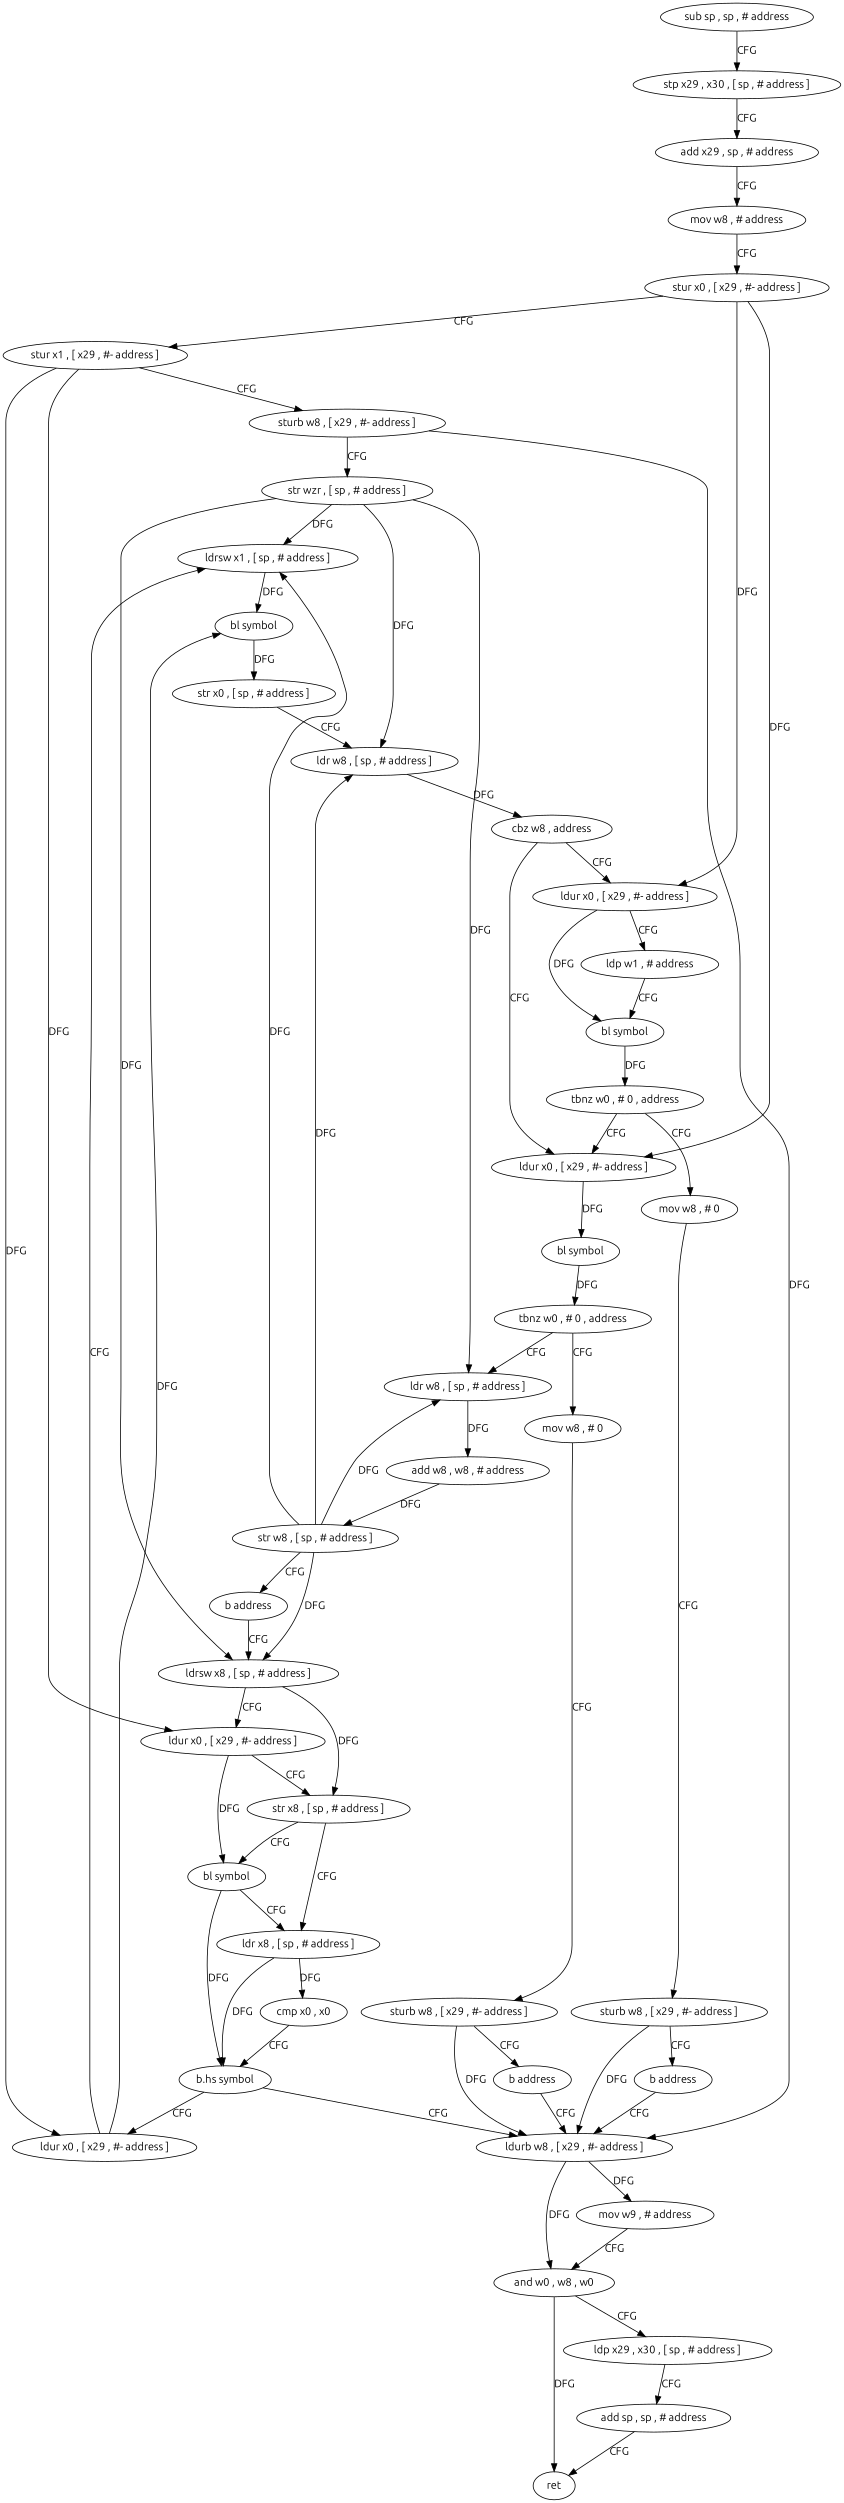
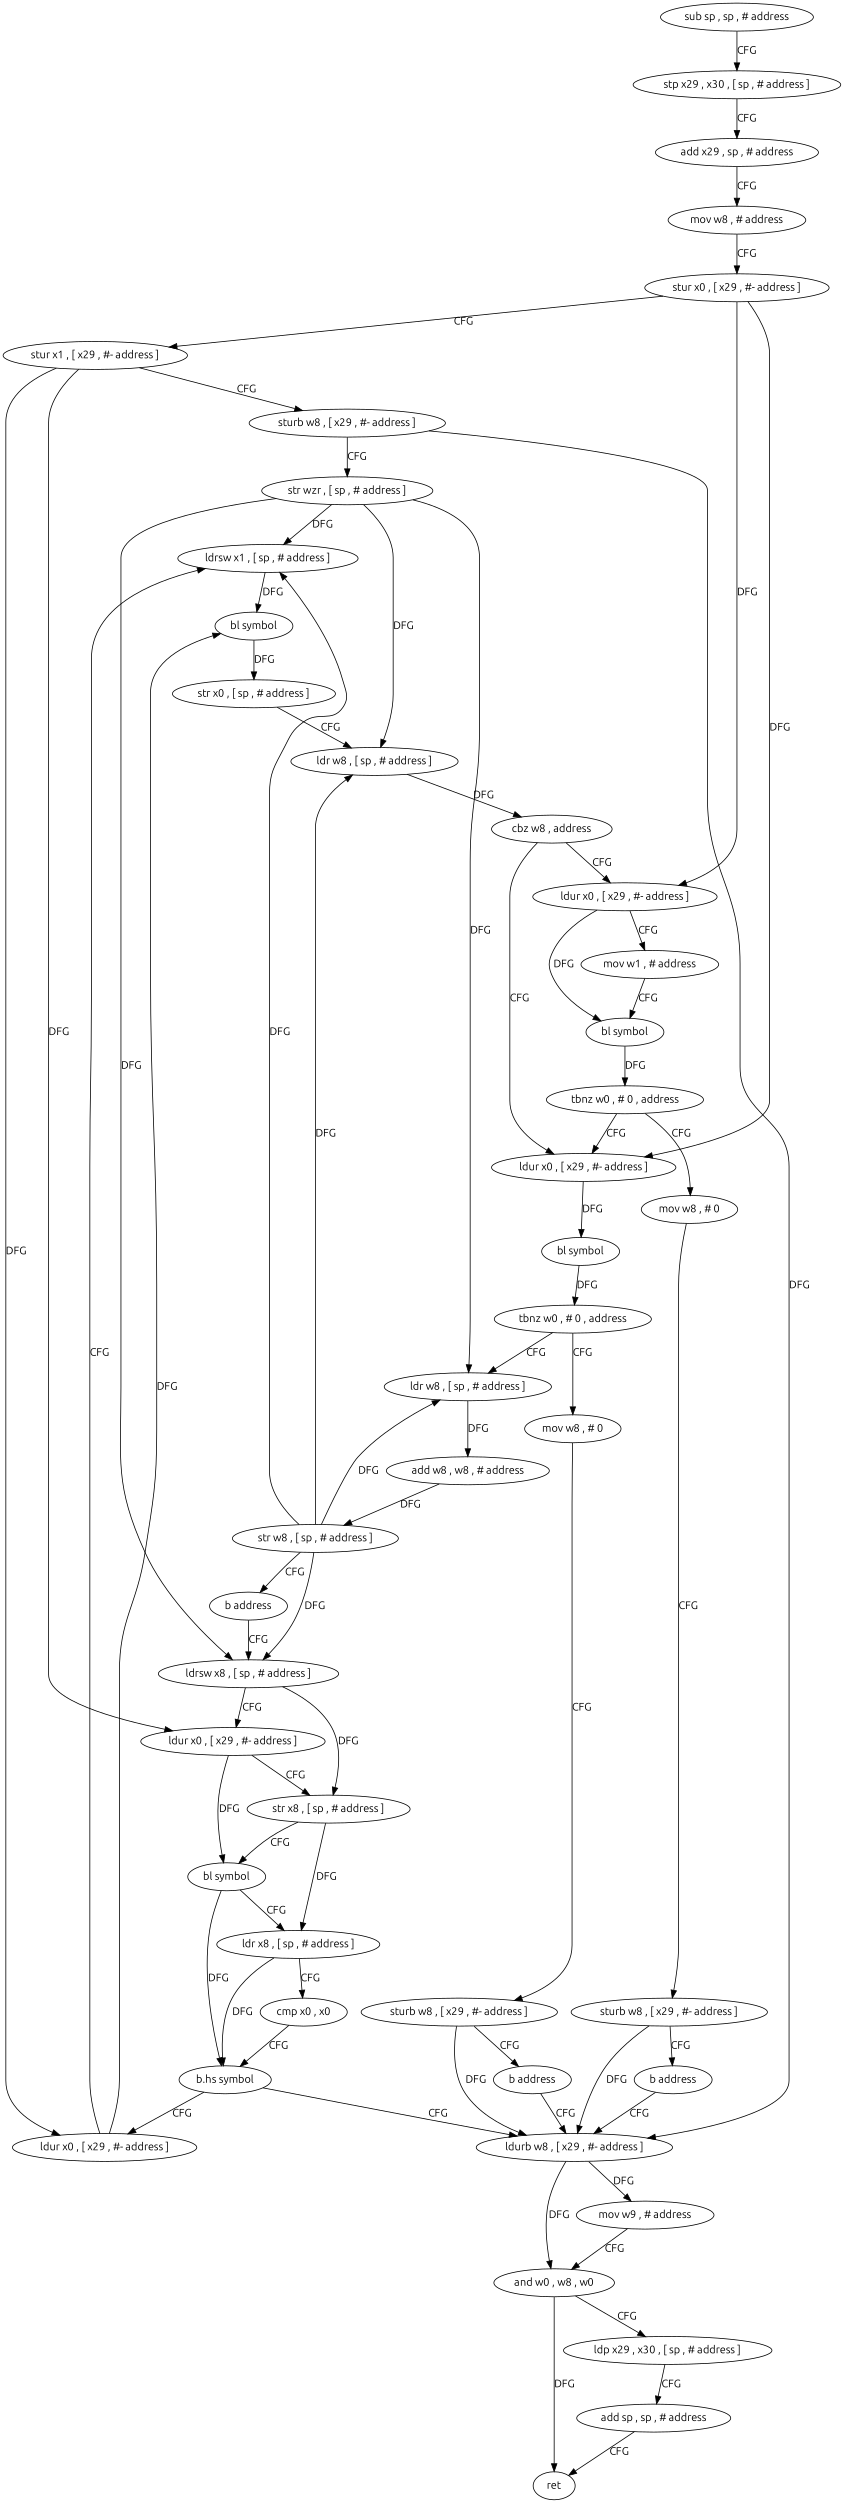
node "ldp w1 , # address": label "ldp w1 , # address" -> "mov w1 , # address"
edge "str x8 , [ sp , # address ]" -> "ldr x8 , [ sp , # address ]": label "CFG" -> "DFG"
edge "ldr x8 , [ sp , # address ]" -> "cmp x0 , x0": label "DFG" -> "CFG"
